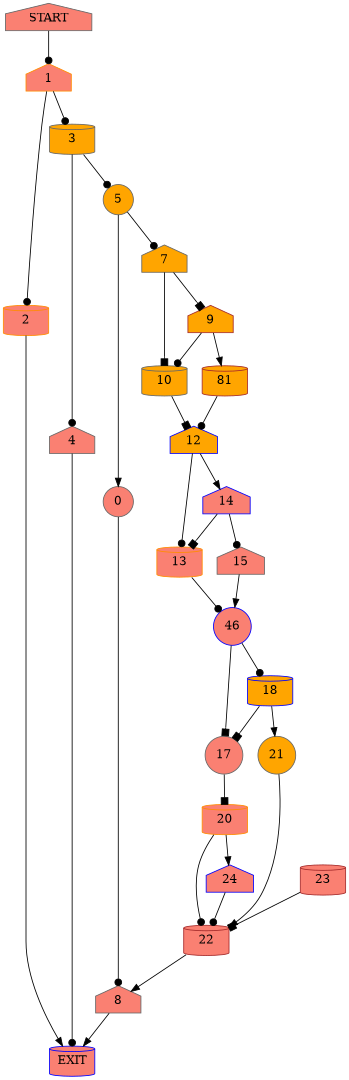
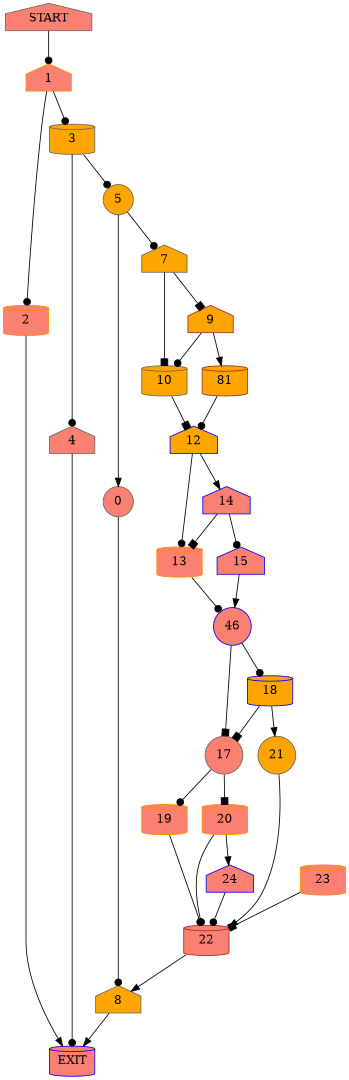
node "15": color gray40 -> blue
node "19": added
node "23": color brown -> darkorange
node "8": fillcolor salmon -> orange
